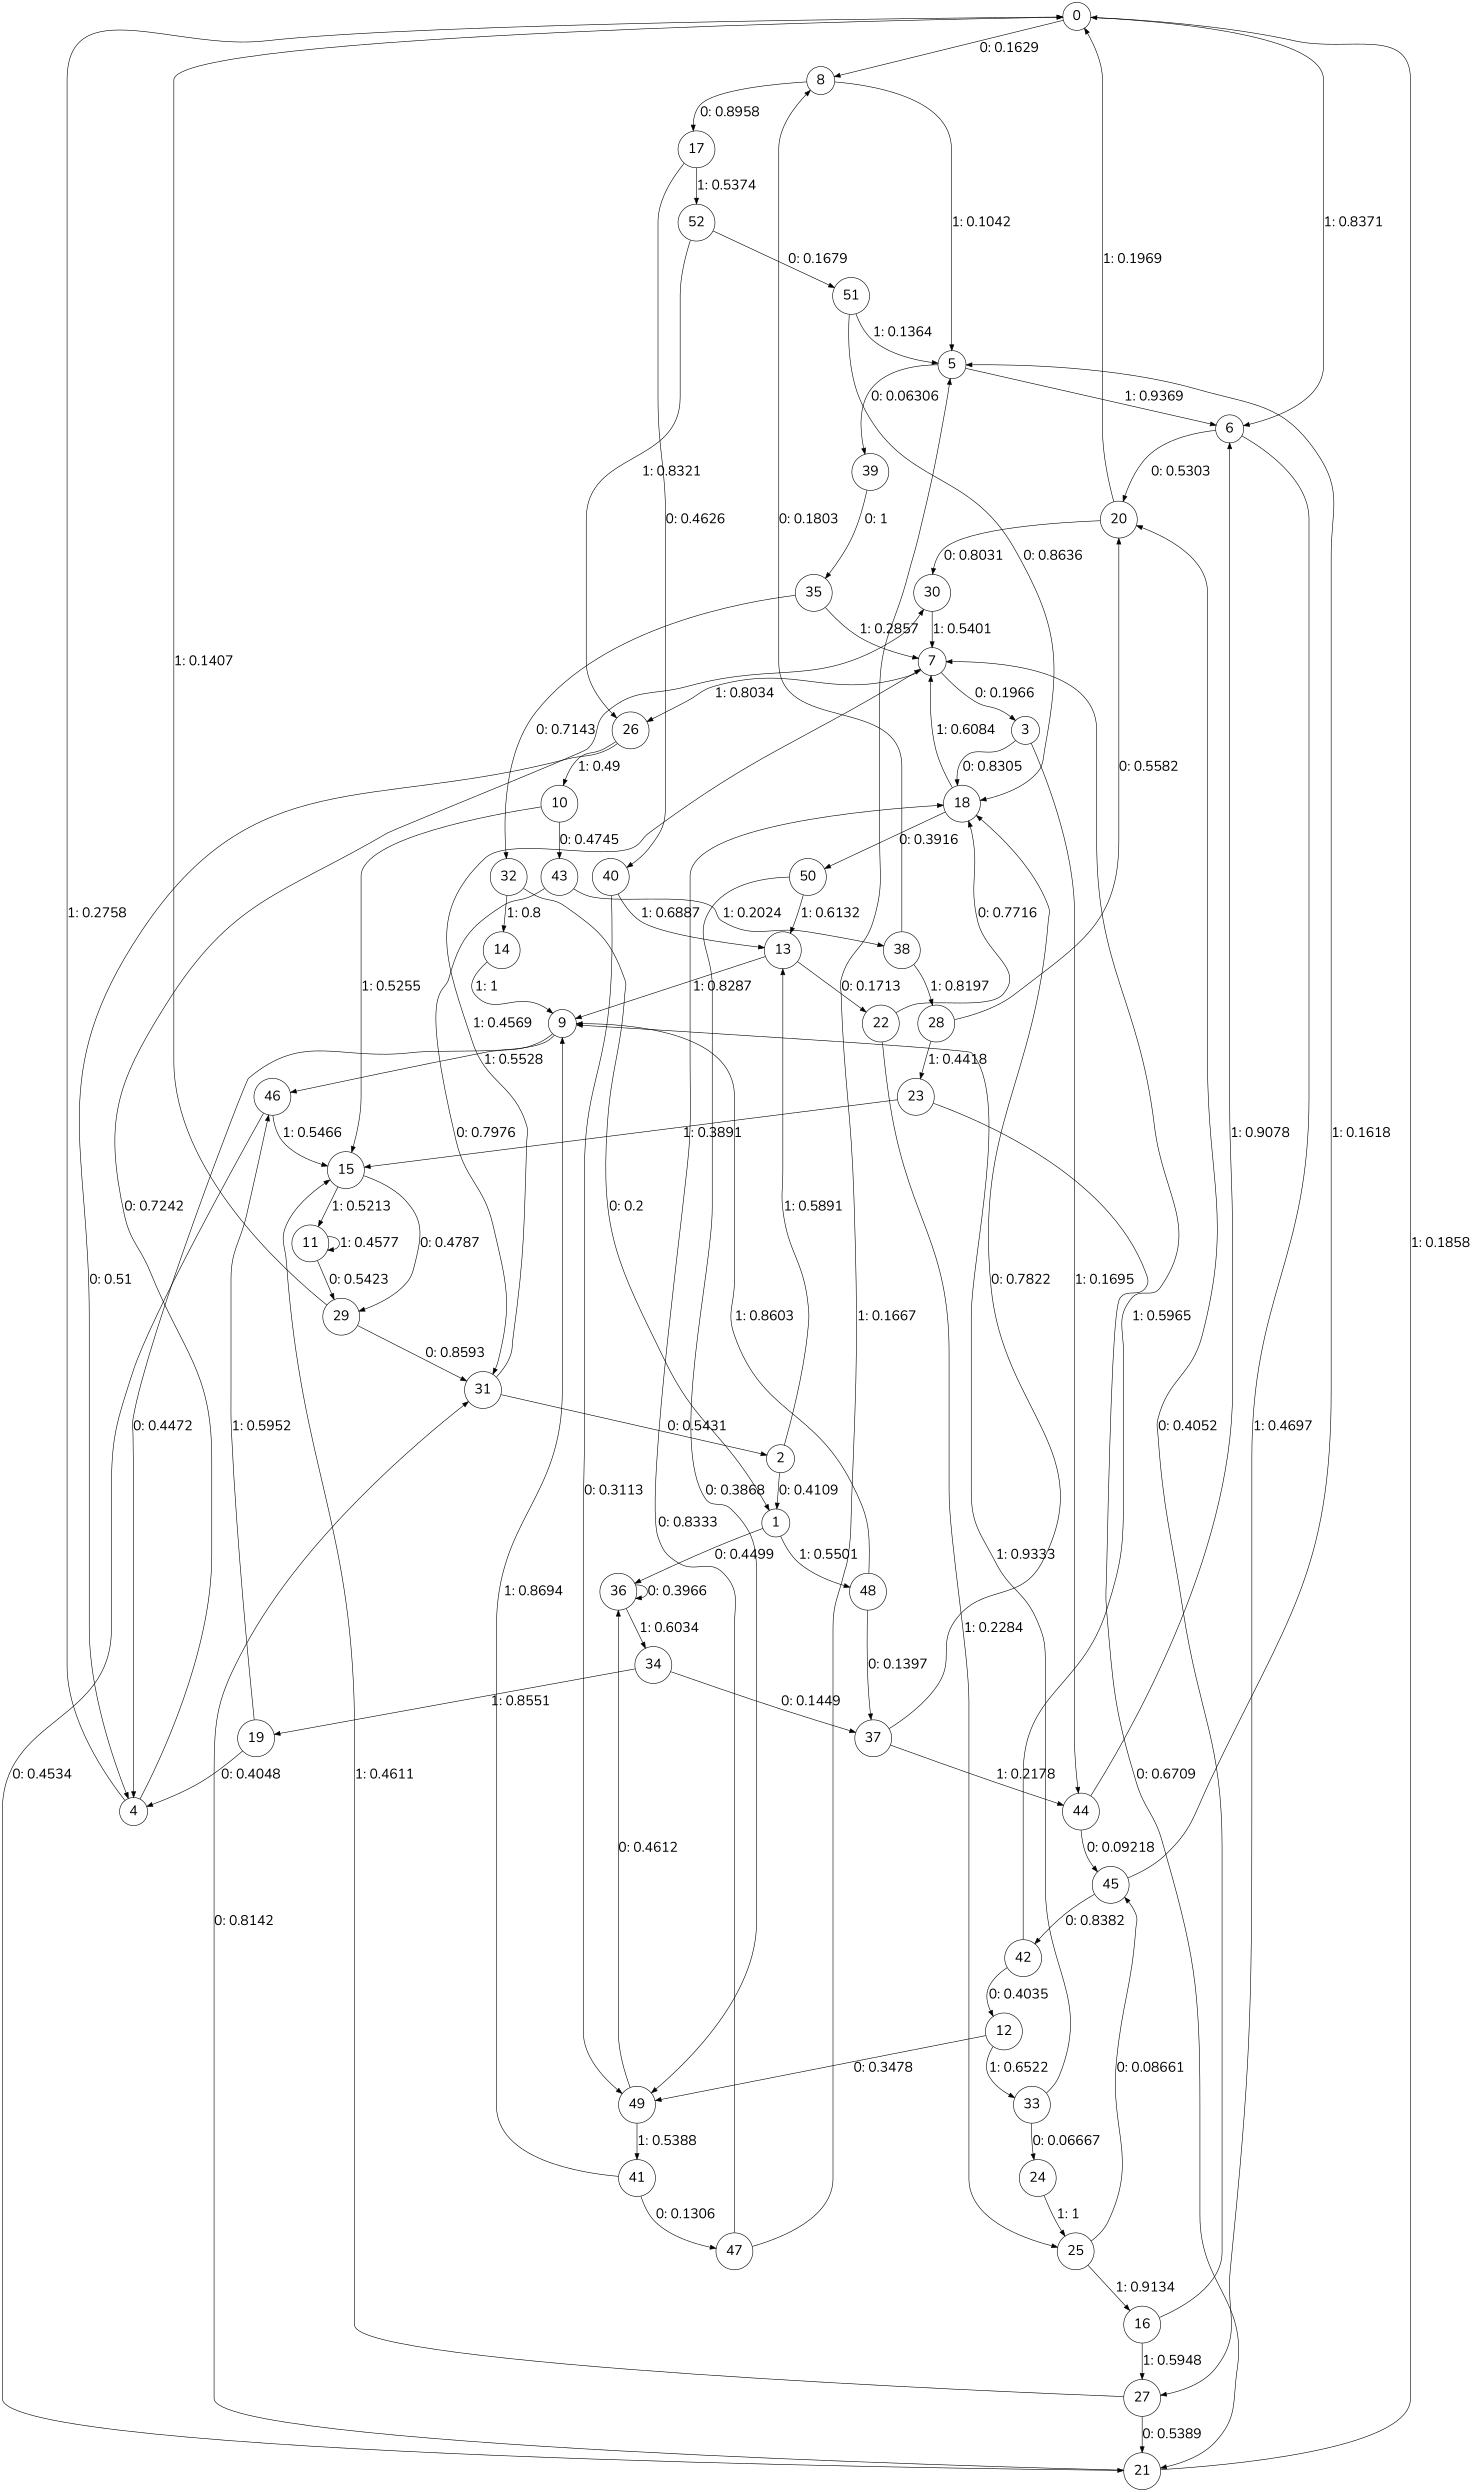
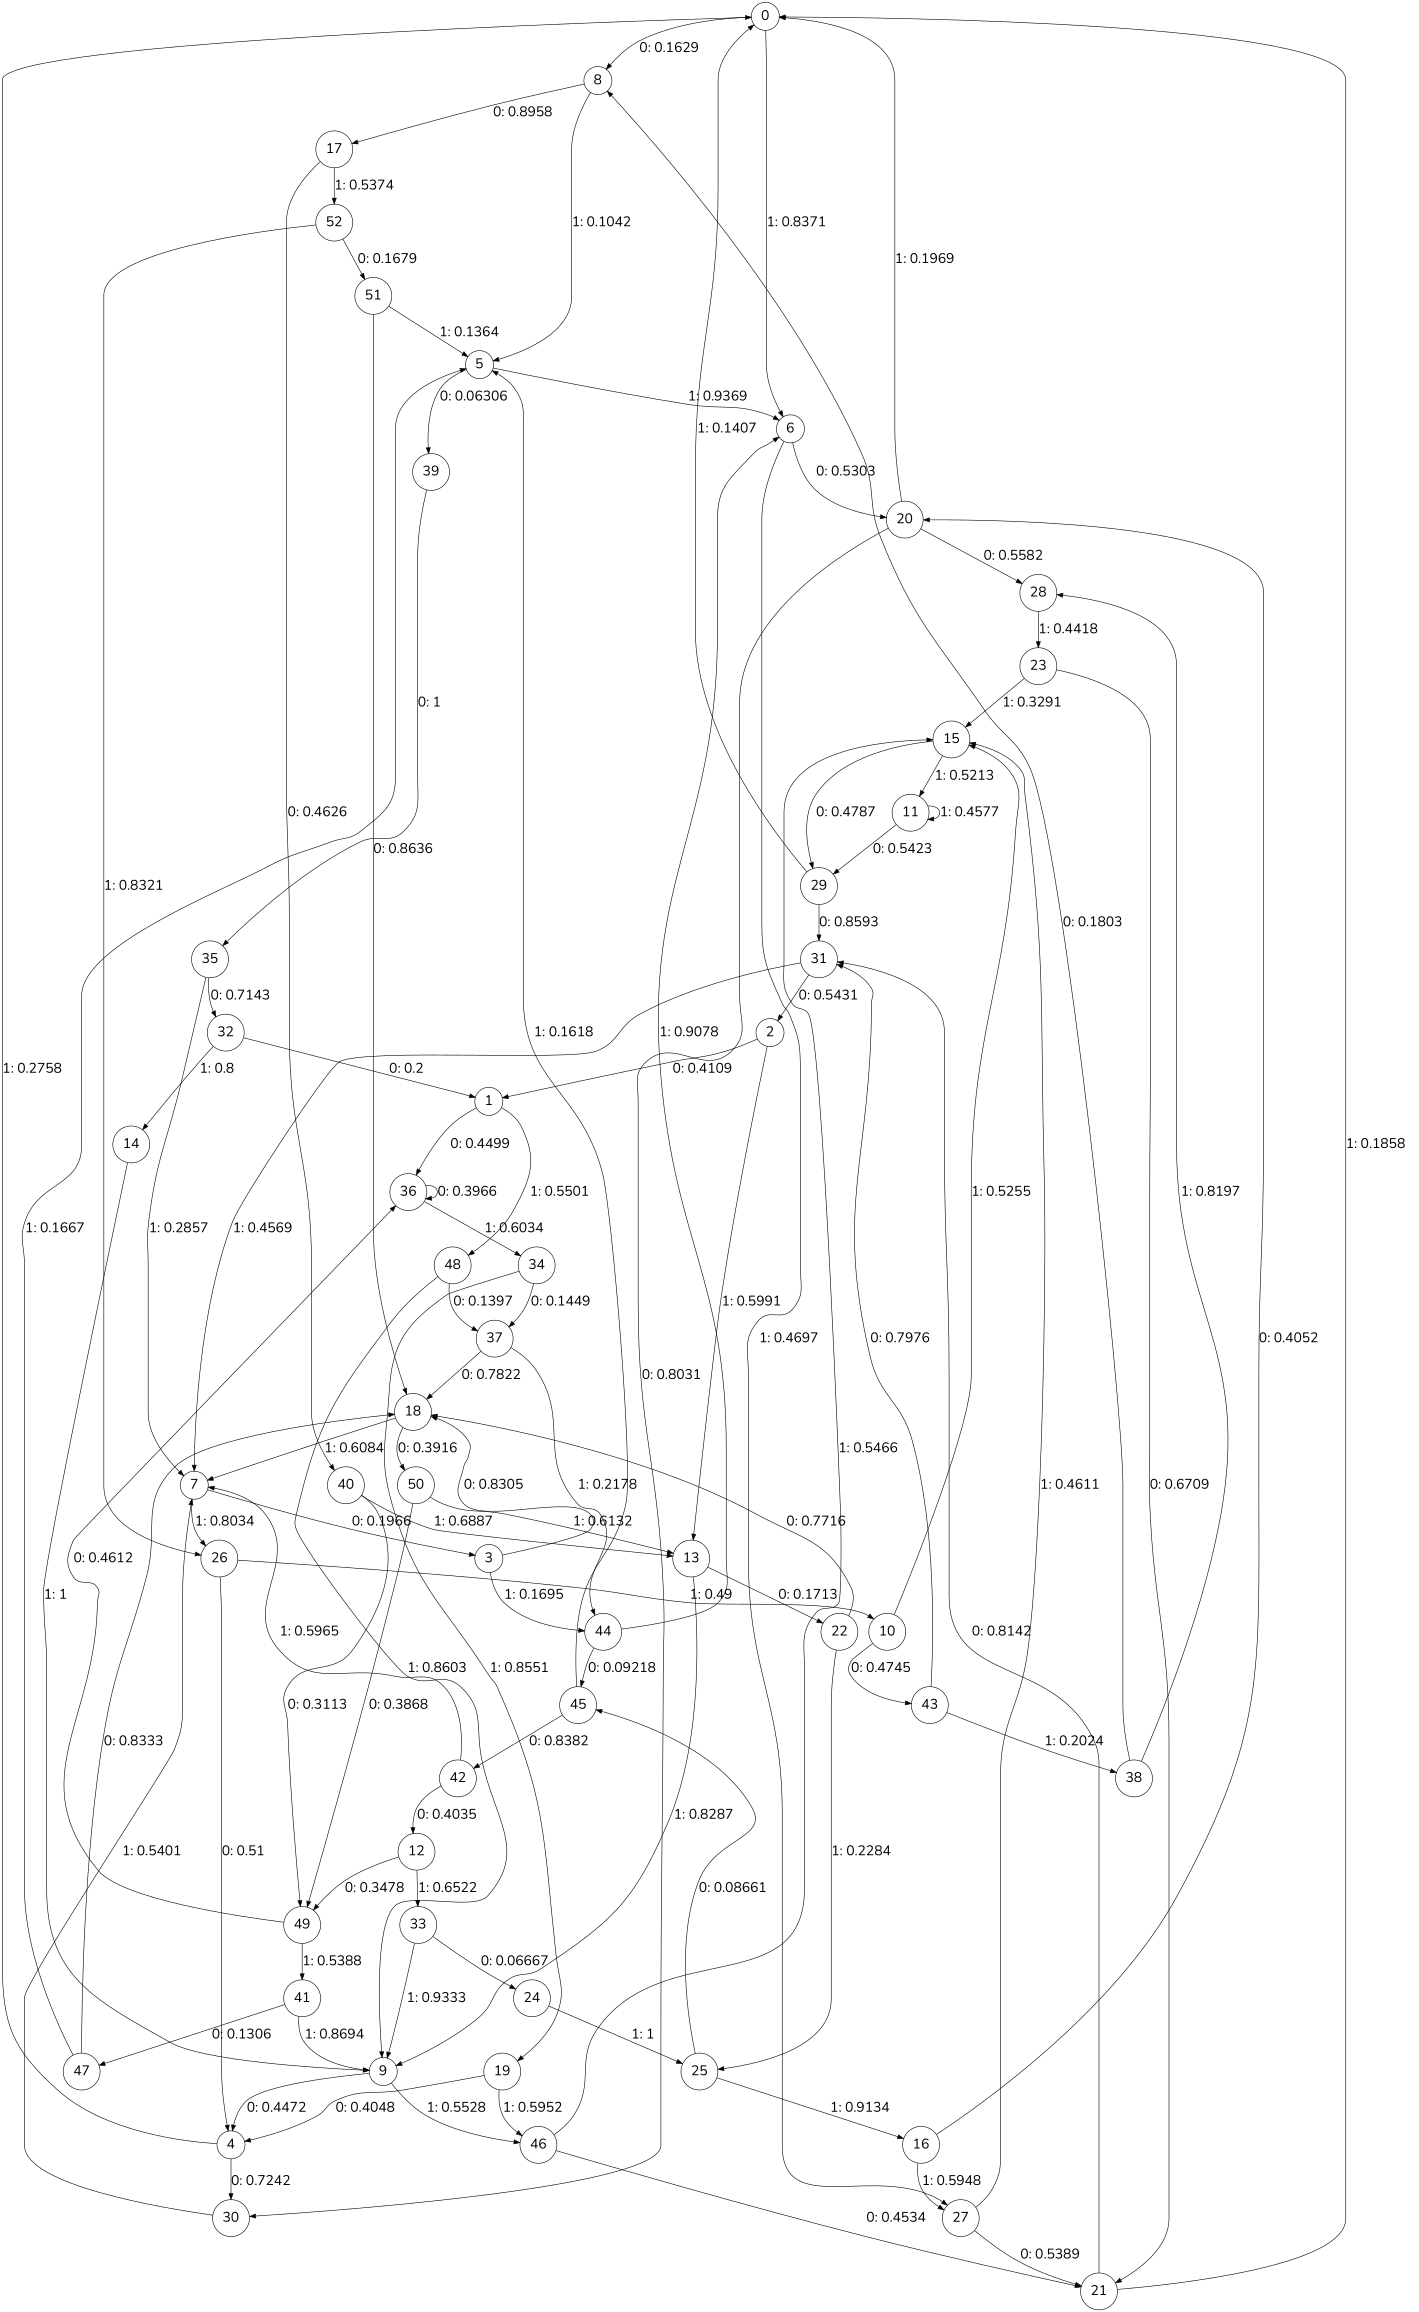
edge "28" -> "20": reversed
edge "23" -> "15": label "1: 0.3891   " -> "1: 0.3291   "
edge "2" -> "13": label "1: 0.5891   " -> "1: 0.5991   "
